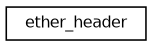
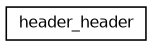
node "ether_header": label "ether_header" -> "header_header"
